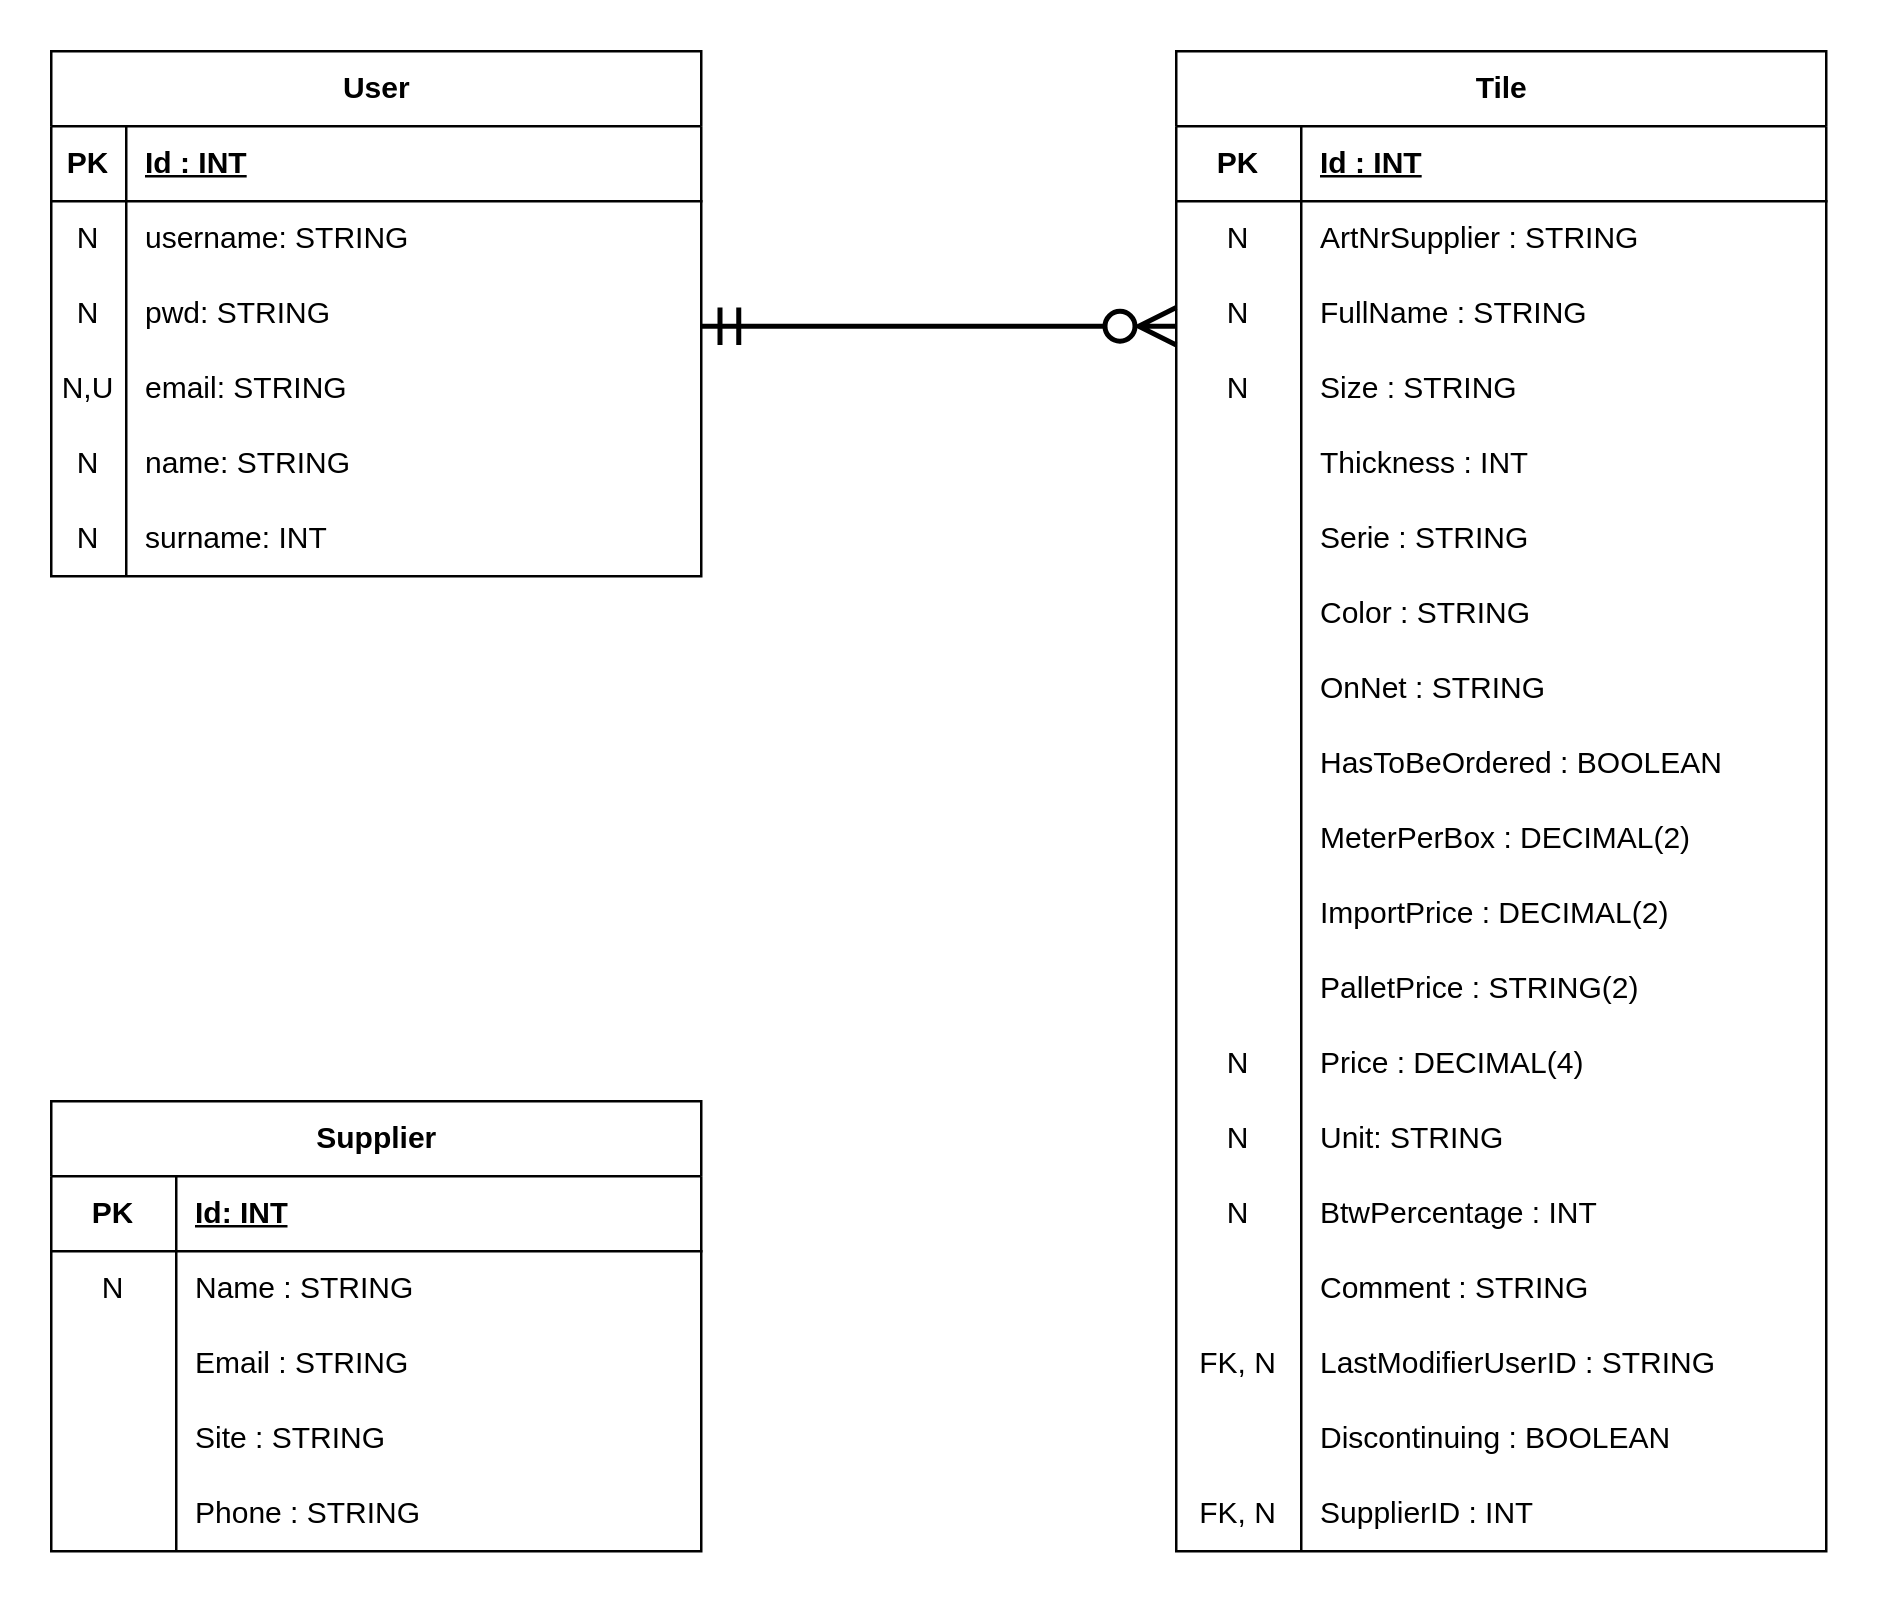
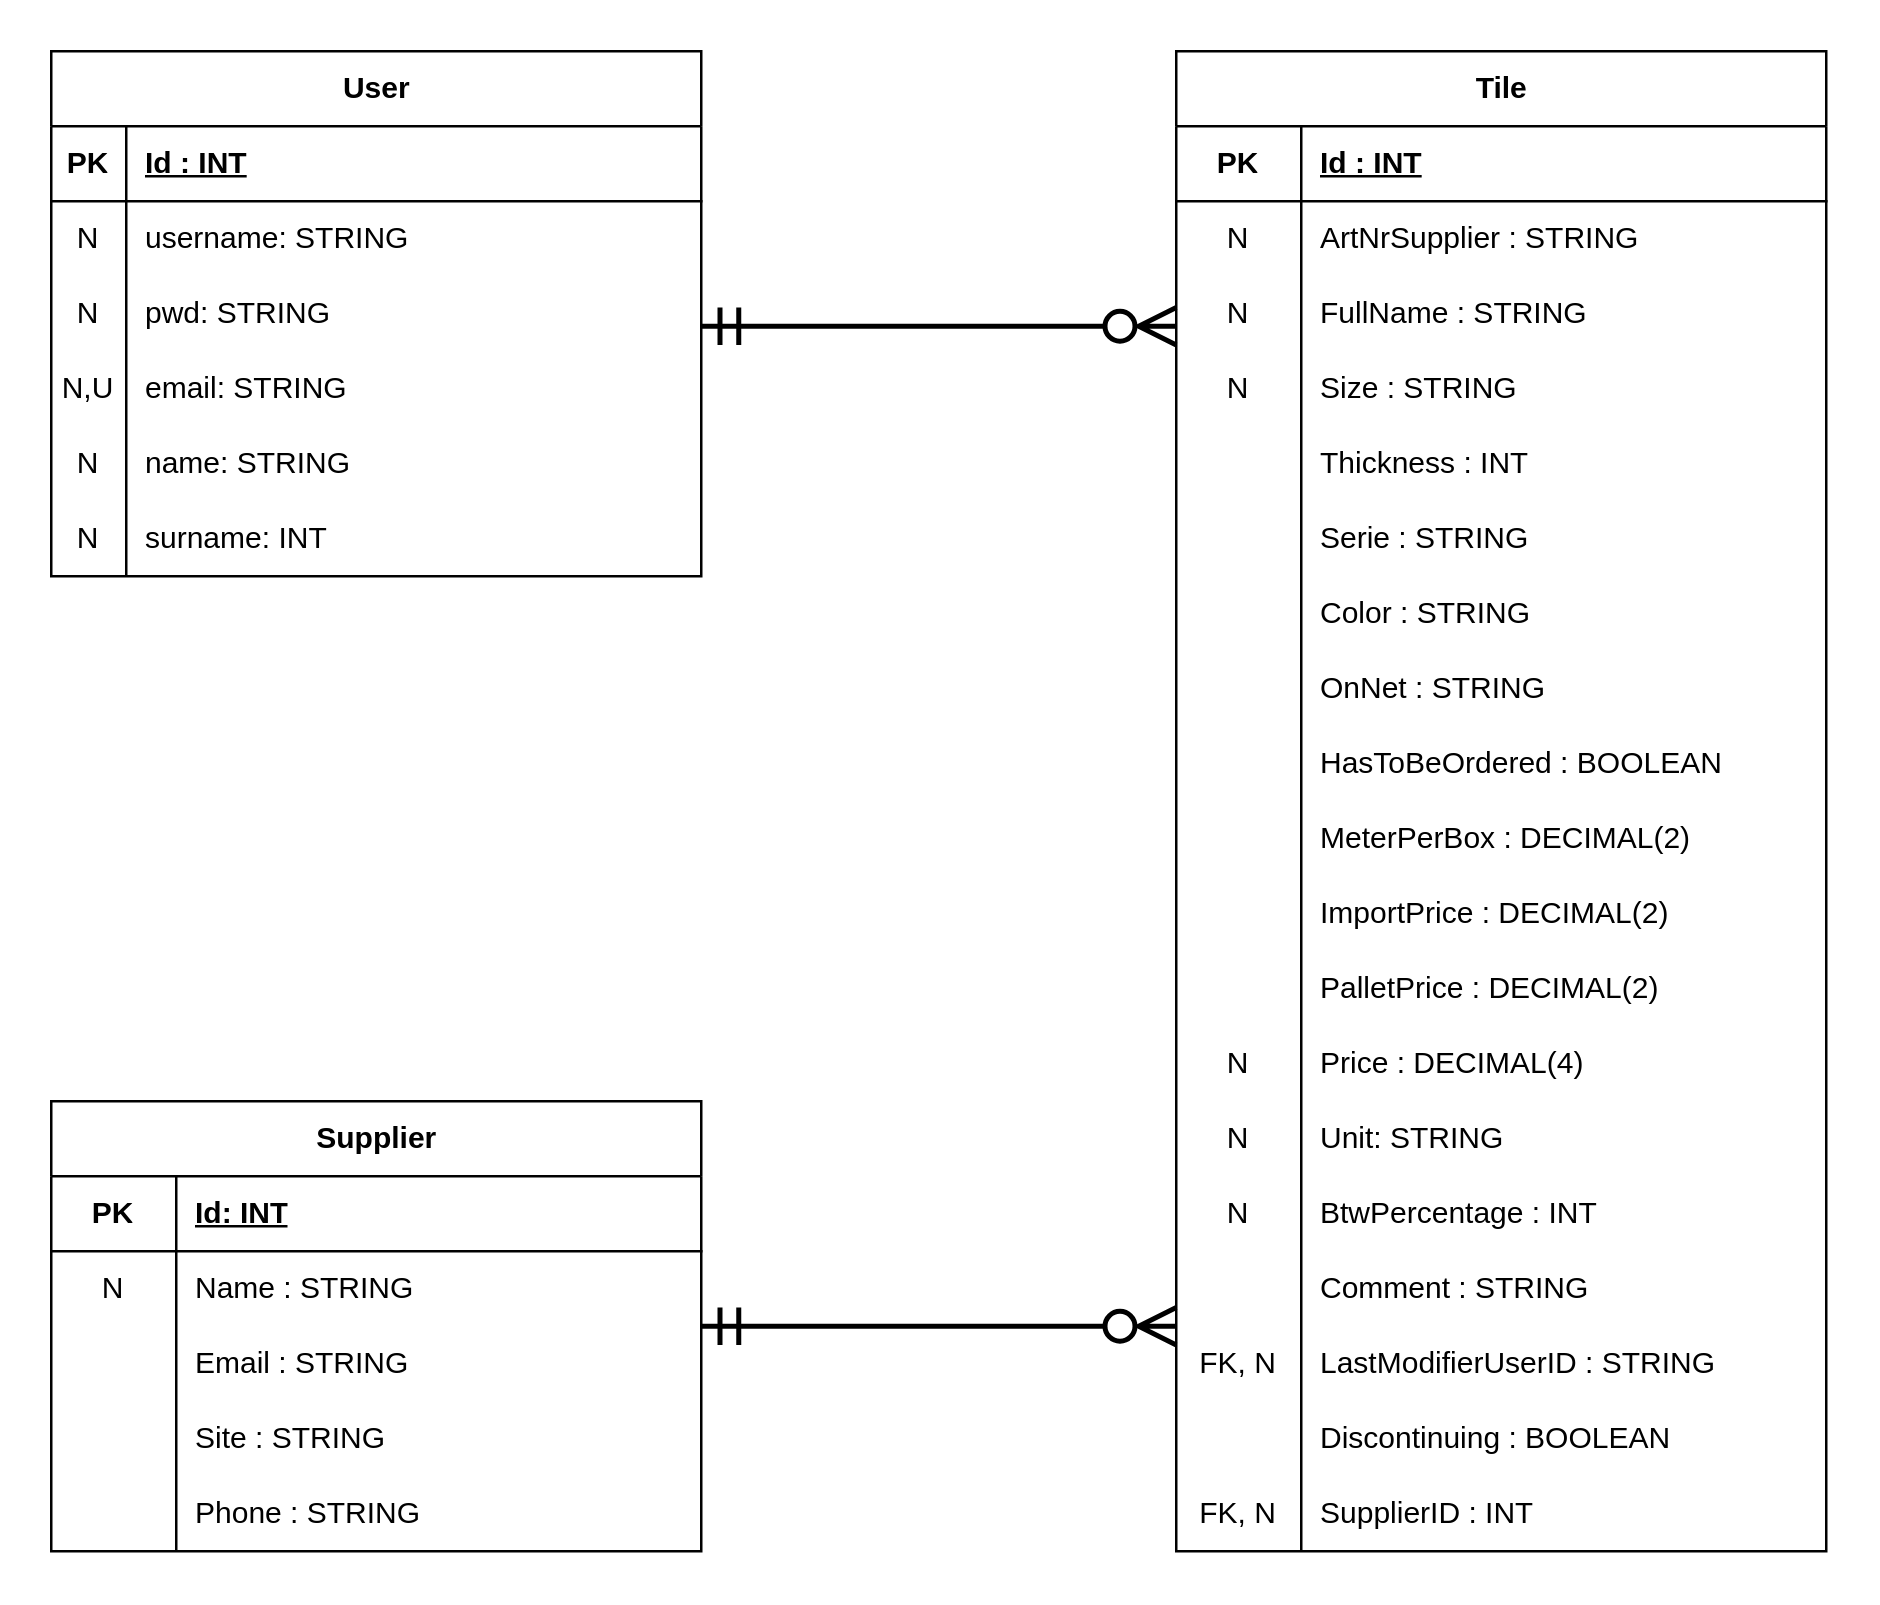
node "PalletPrice : STRING(2)": label "PalletPrice : STRING(2)" -> "PalletPrice : DECIMAL(2)"
edge "Tile" -- "Supplier": added
